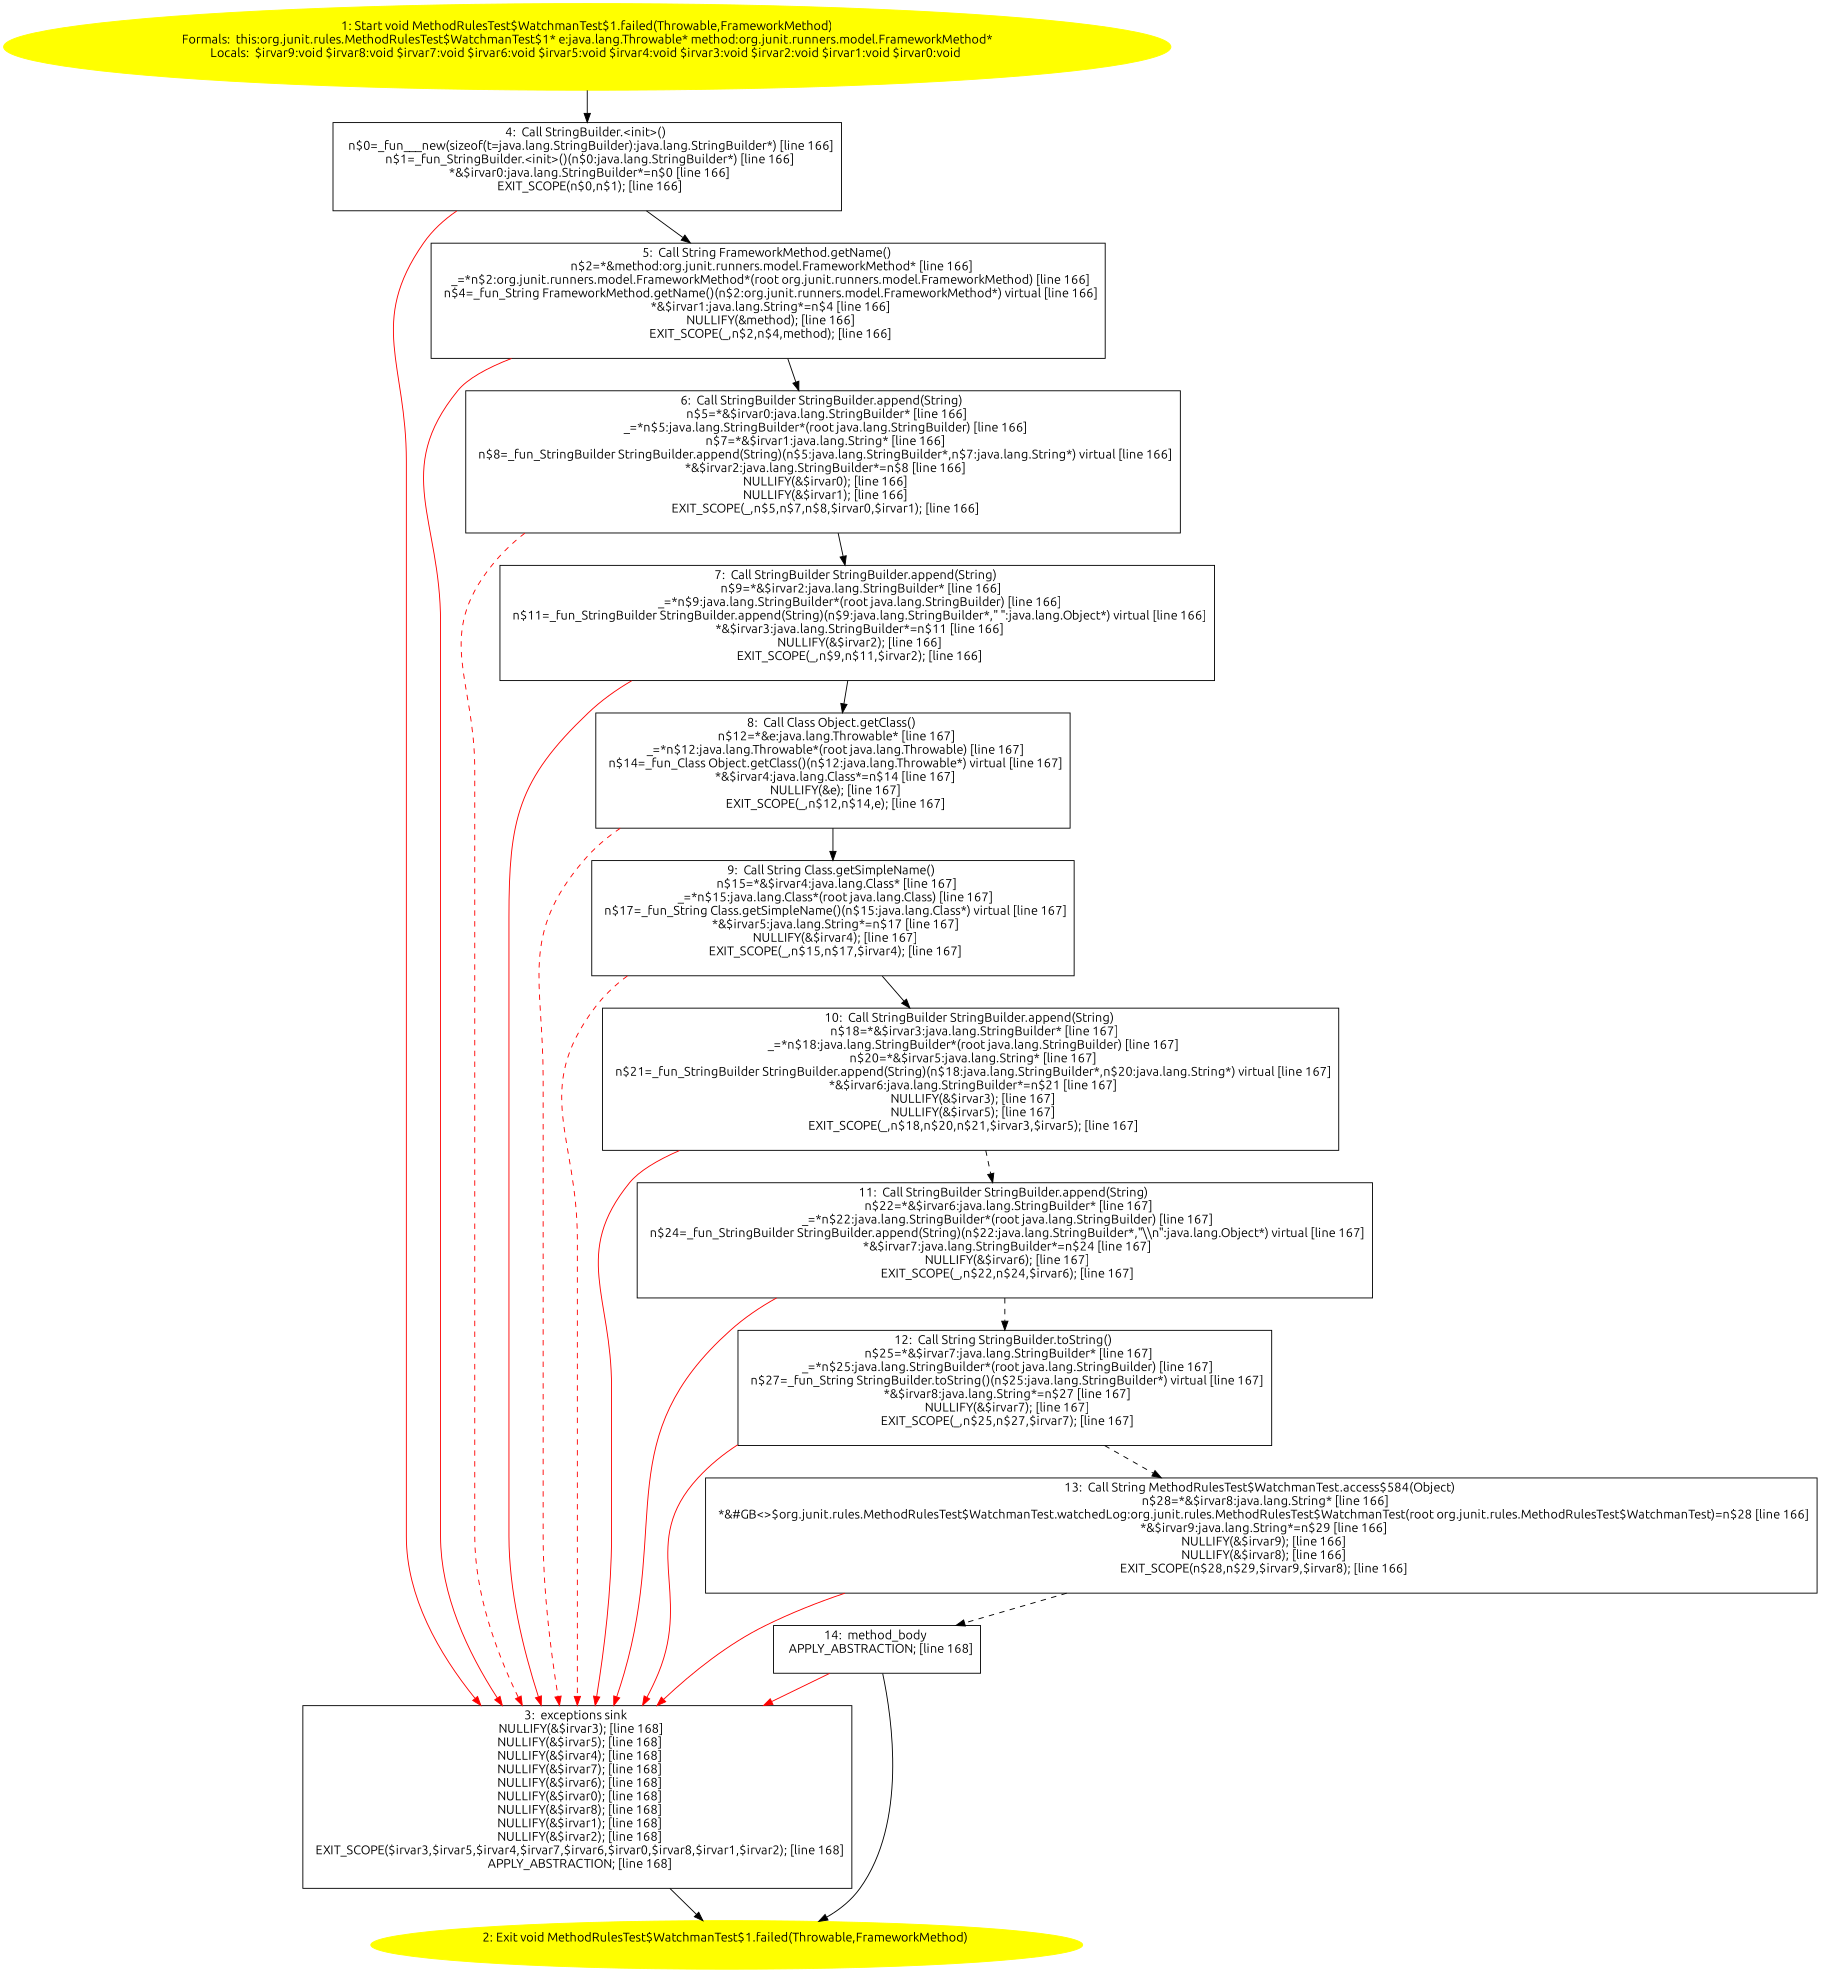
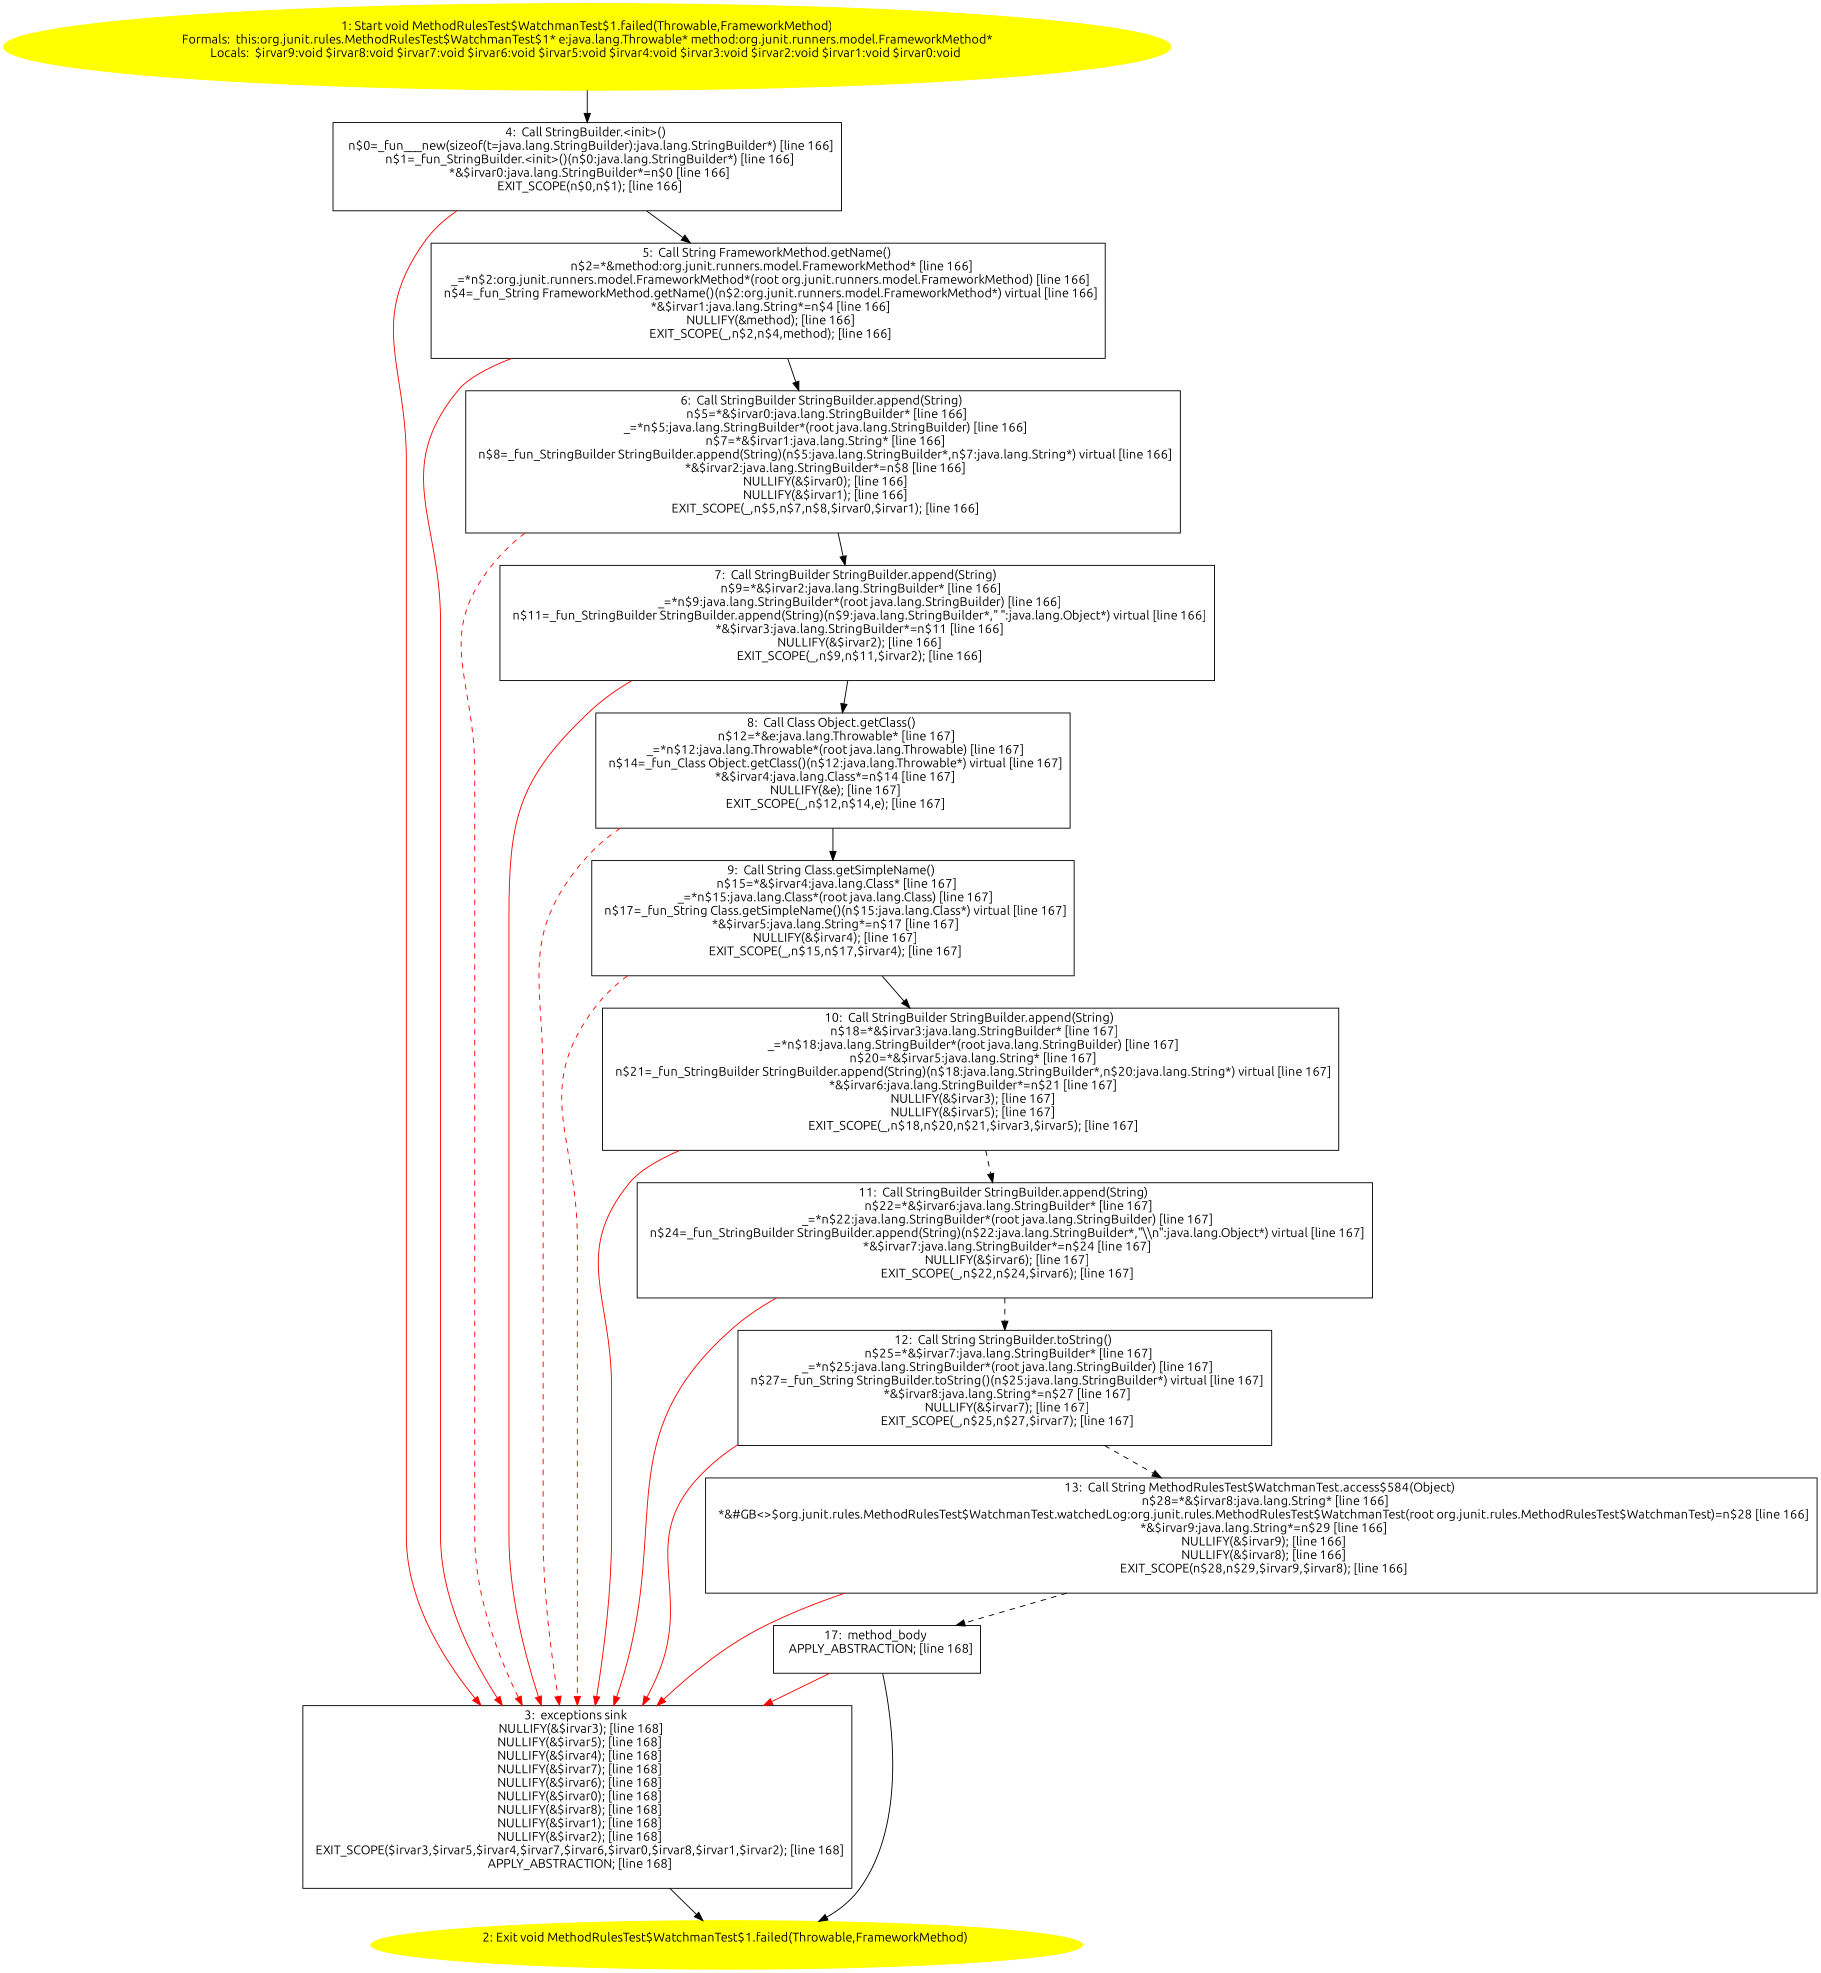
node "14:  method_body APPLY_ABSTRACTION; [line 168]": label "14:  method_body APPLY_ABSTRACTION; [line 168]" -> "17:  method_body APPLY_ABSTRACTION; [line 168]"
